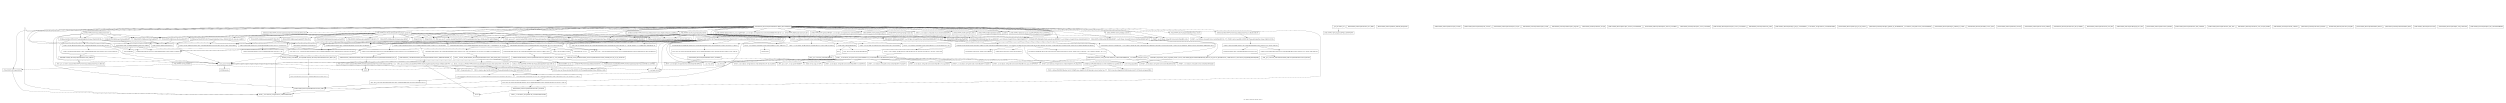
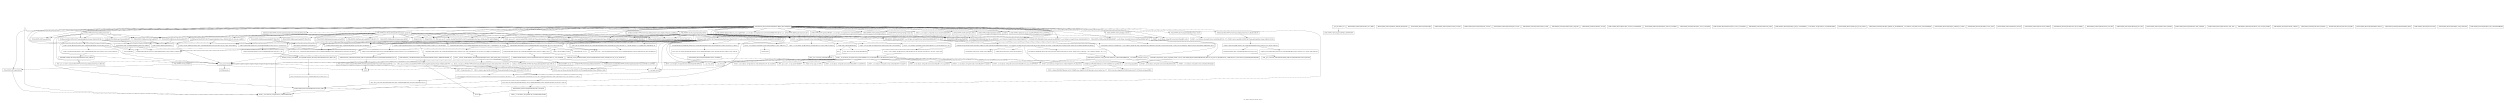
node "_ZN9LAMMPS_NS7Compute5setupEv": added
node "_ZN9LAMMPS_NS7ComputeD2Ev": added
